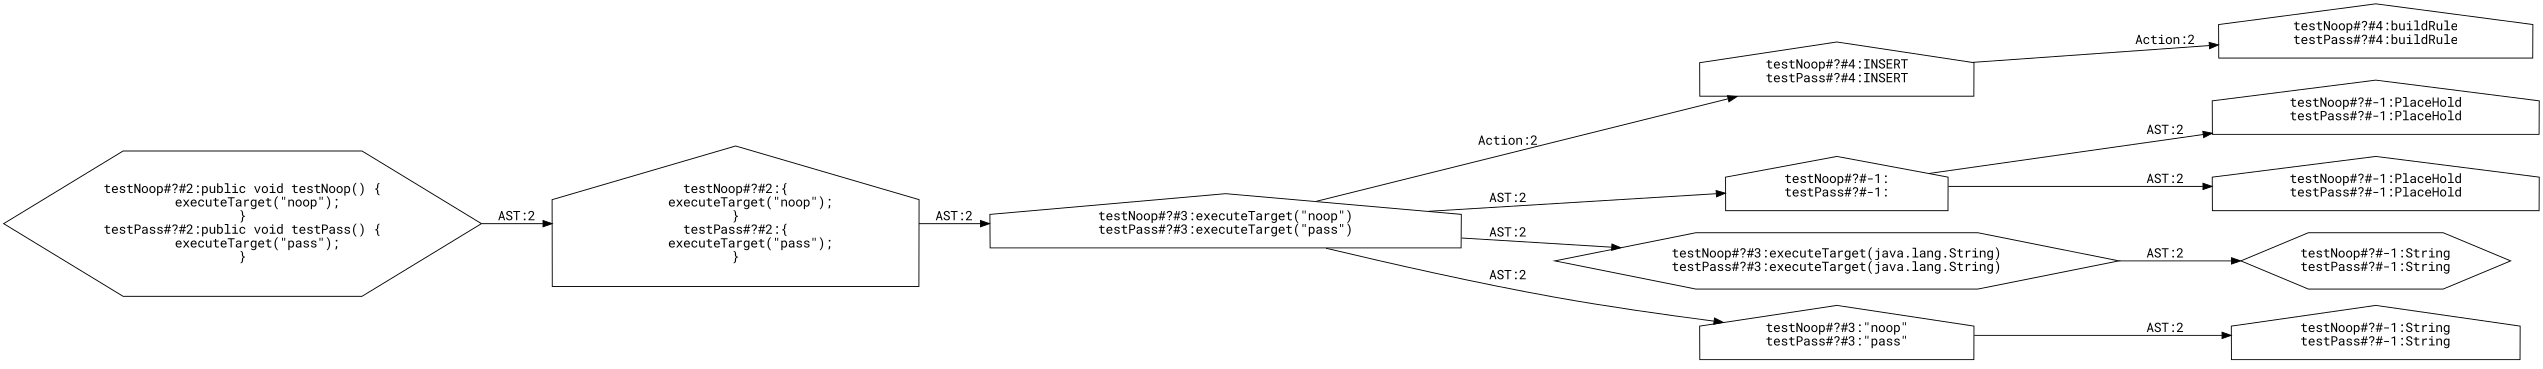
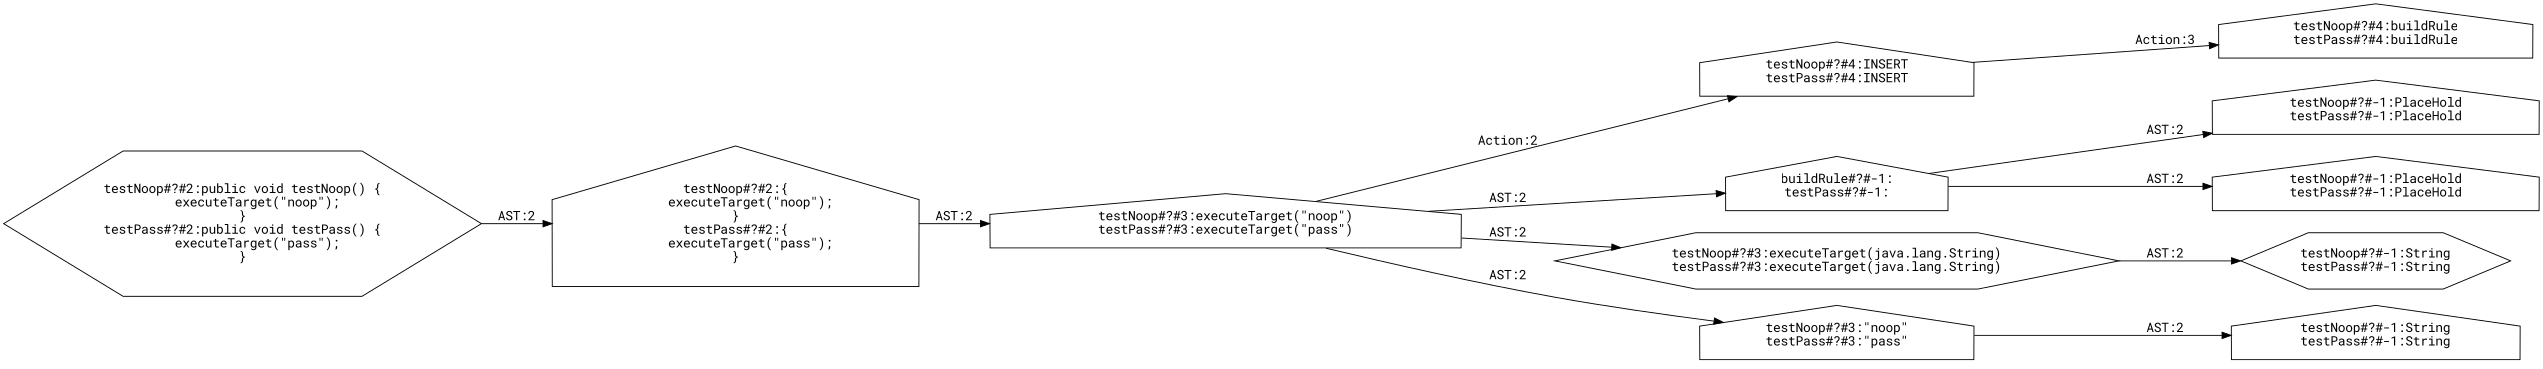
edge "testNoop#?#4:INSERT testPass#?#4:INSERT" -> "testNoop#?#4:buildRule testPass#?#4:buildRule": label "Action:2" -> "Action:3"
node "testNoop#?#-1: testPass#?#-1:": label "testNoop#?#-1: testPass#?#-1:" -> "buildRule#?#-1: testPass#?#-1:"
